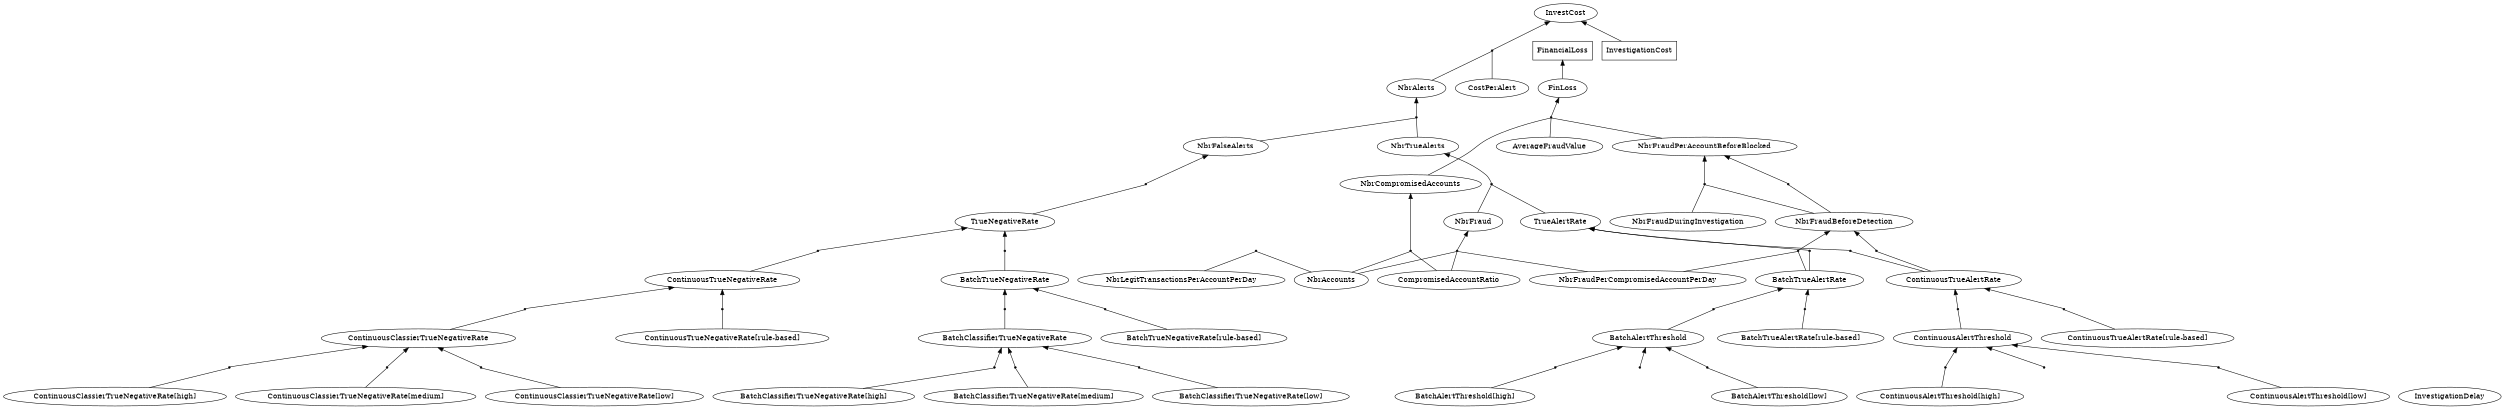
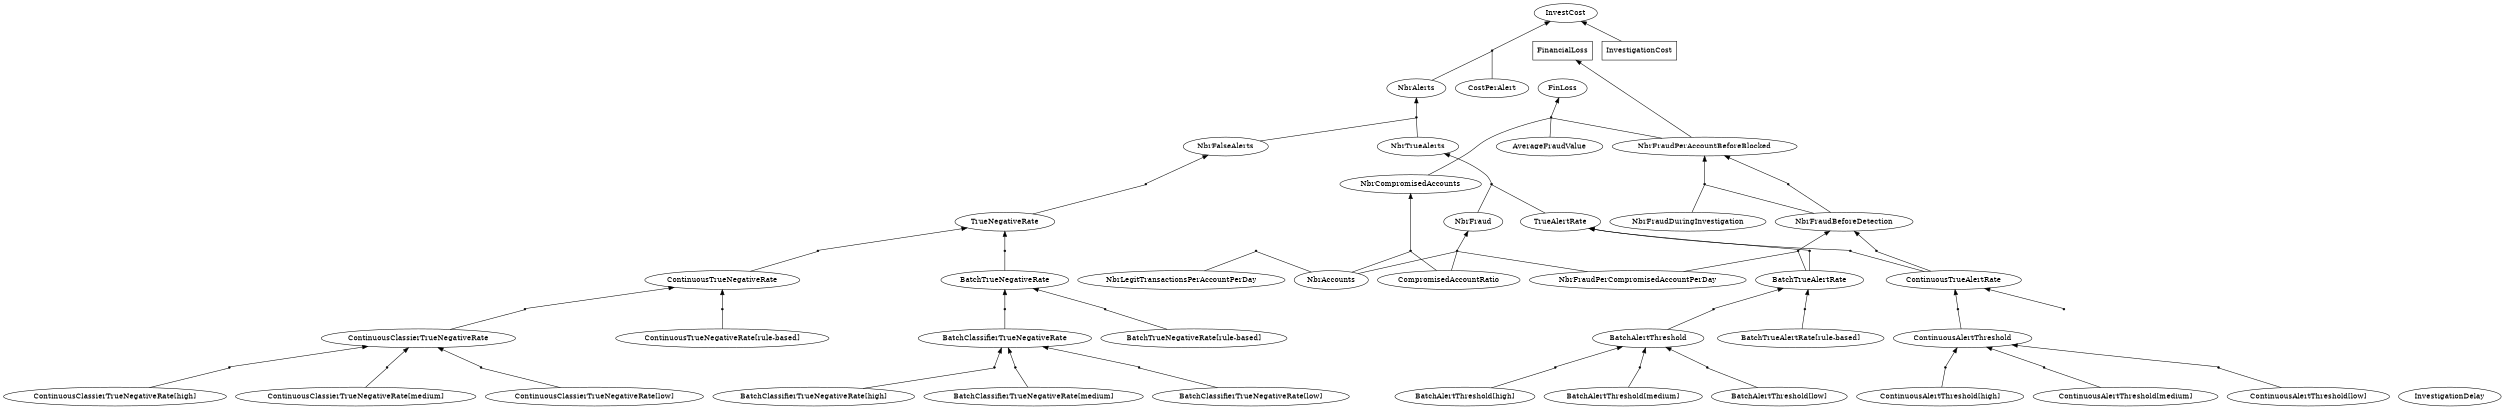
edge "FinLoss" -> "FinancialLoss": now "NbrFraudPerAccountBeforeBlocked" -> "FinancialLoss"
node "ContinuousTrueAlertRate[rule-based]": removed
node "BatchAlertThreshold[medium]": added
node "ContinuousAlertThreshold[medium]": added
